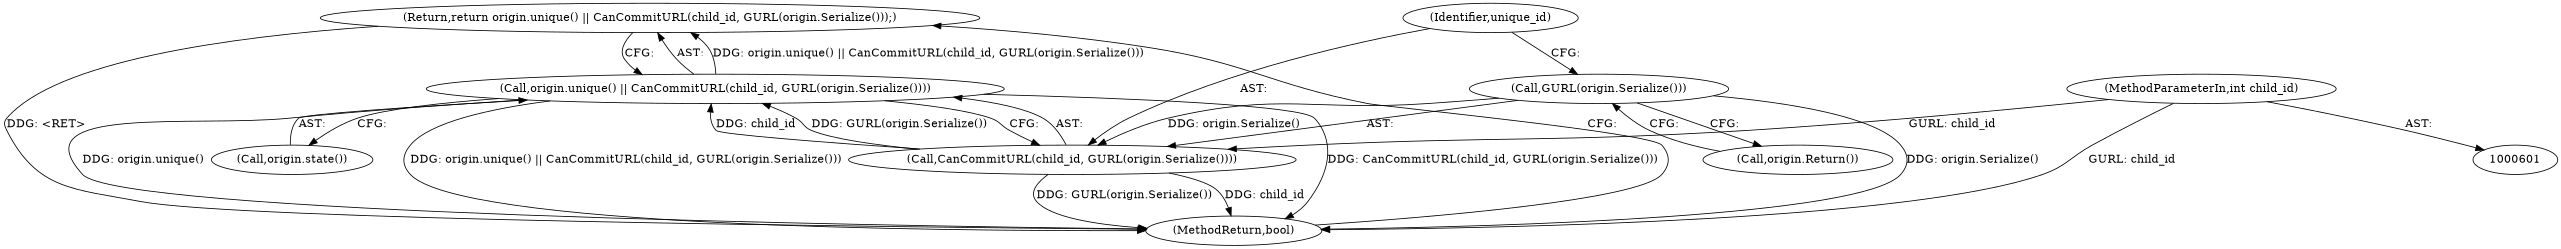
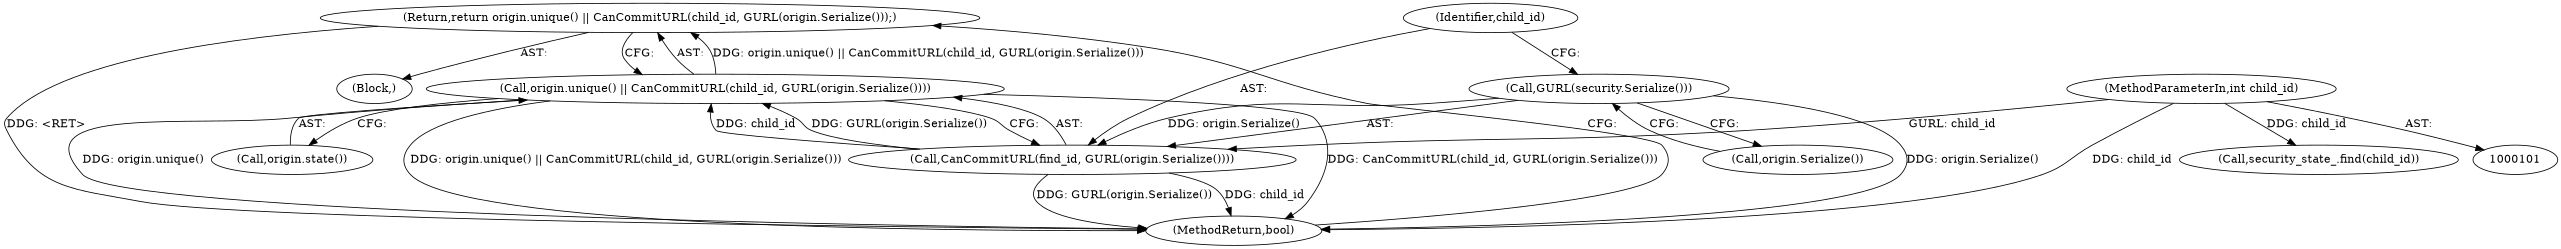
node "(Identifier,unique_id)": label "(Identifier,unique_id)" -> "(Identifier,child_id)"
node "(Block,)": added
node "(Call,GURL(origin.Serialize()))": label "(Call,GURL(origin.Serialize()))" -> "(Call,GURL(security.Serialize()))"
node "(Call,CanCommitURL(child_id, GURL(origin.Serialize())))": label "(Call,CanCommitURL(child_id, GURL(origin.Serialize())))" -> "(Call,CanCommitURL(find_id, GURL(origin.Serialize())))"
node "(Call,origin.Return())": label "(Call,origin.Return())" -> "(Call,origin.Serialize())"
edge "(MethodParameterIn,int child_id)" -> "(MethodReturn,bool)": label "GURL: child_id" -> "DDG: child_id"
node "(Call,security_state_.find(child_id))": added
node "1000601": label "1000601" -> "1000101"
